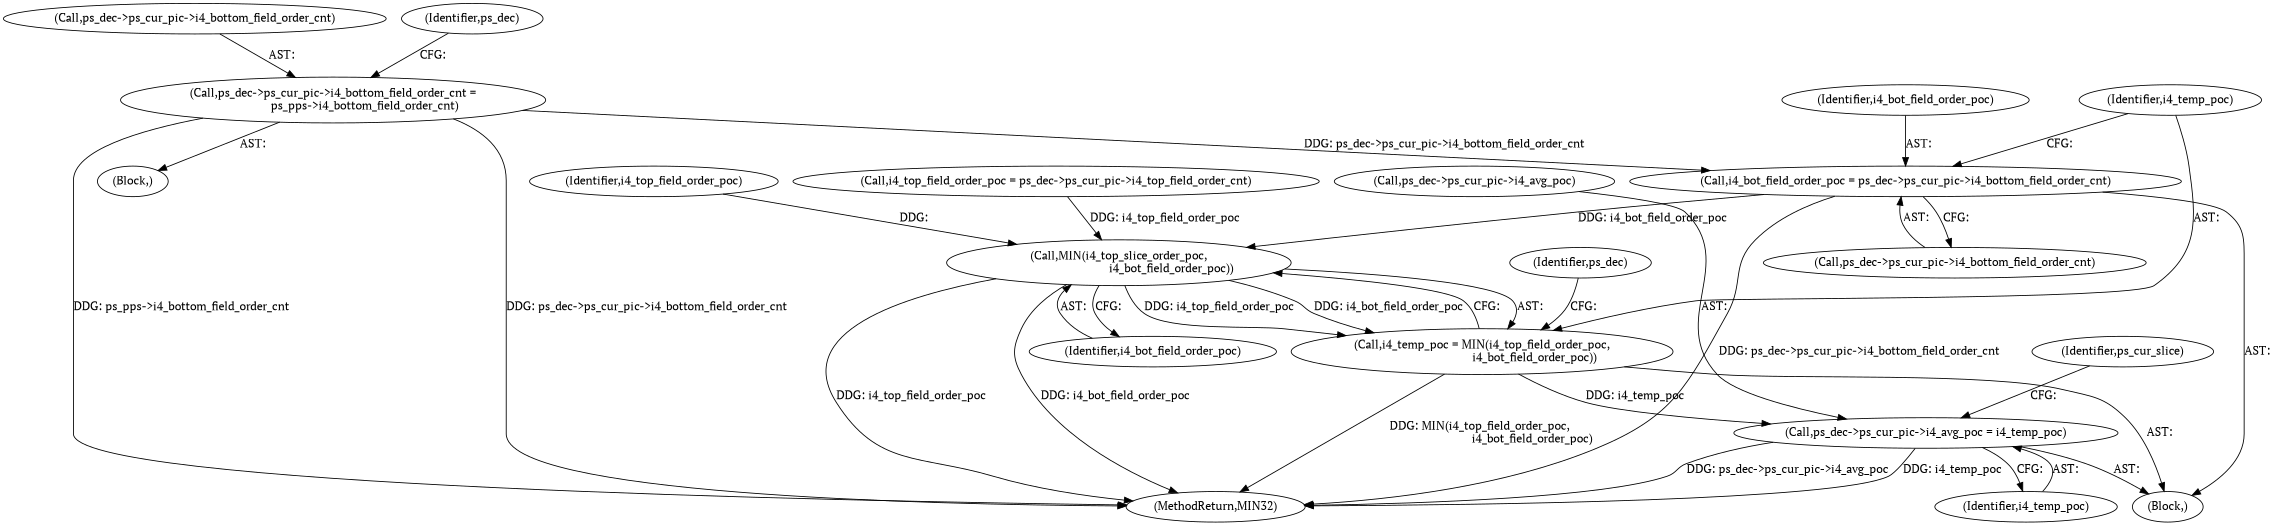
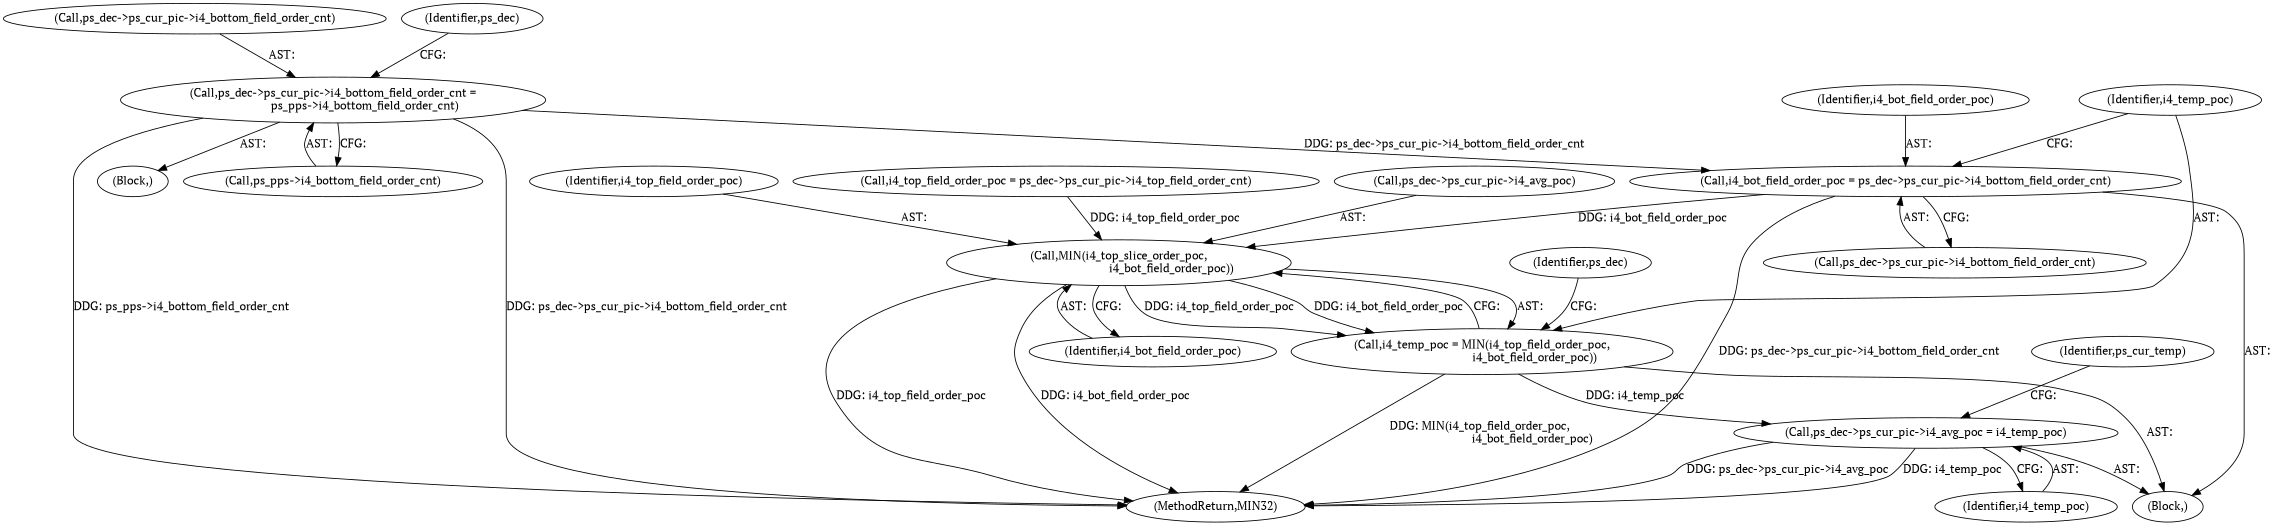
node "(Call,ps_pps->i4_bottom_field_order_cnt)": added
edge "(Identifier,i4_top_field_order_poc)" -> "(Call,MIN(i4_top_slice_order_poc, i4_bot_field_order_poc))": label "DDG: " -> "AST: "
edge "(Call,ps_dec->ps_cur_pic->i4_avg_poc)" -> "(Call,ps_dec->ps_cur_pic->i4_avg_poc = i4_temp_poc)": now "(Call,ps_dec->ps_cur_pic->i4_avg_poc)" -> "(Call,MIN(i4_top_slice_order_poc, i4_bot_field_order_poc))"
node "(Identifier,ps_cur_slice)": label "(Identifier,ps_cur_slice)" -> "(Identifier,ps_cur_temp)"
